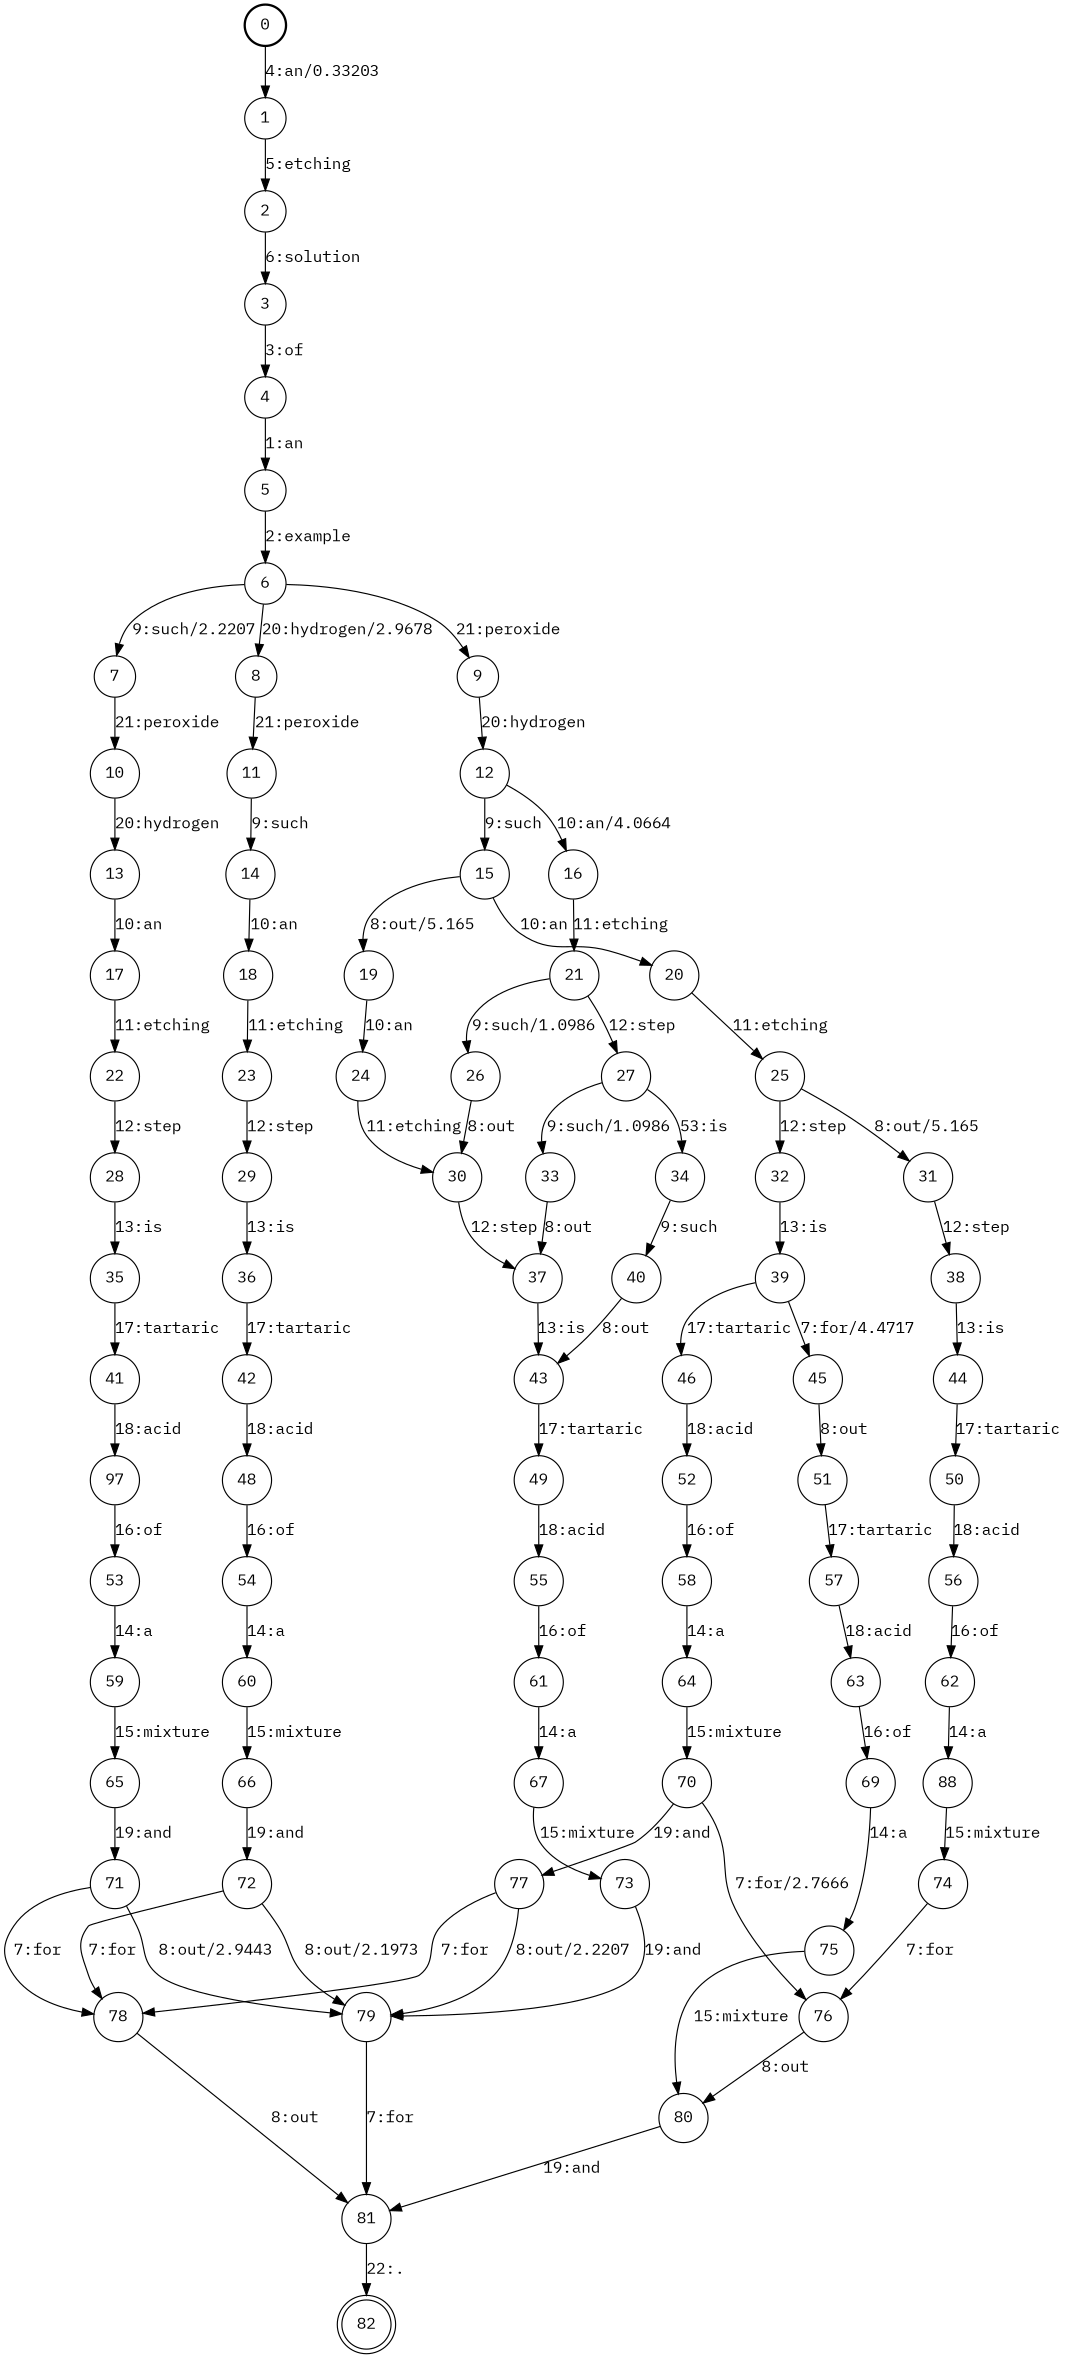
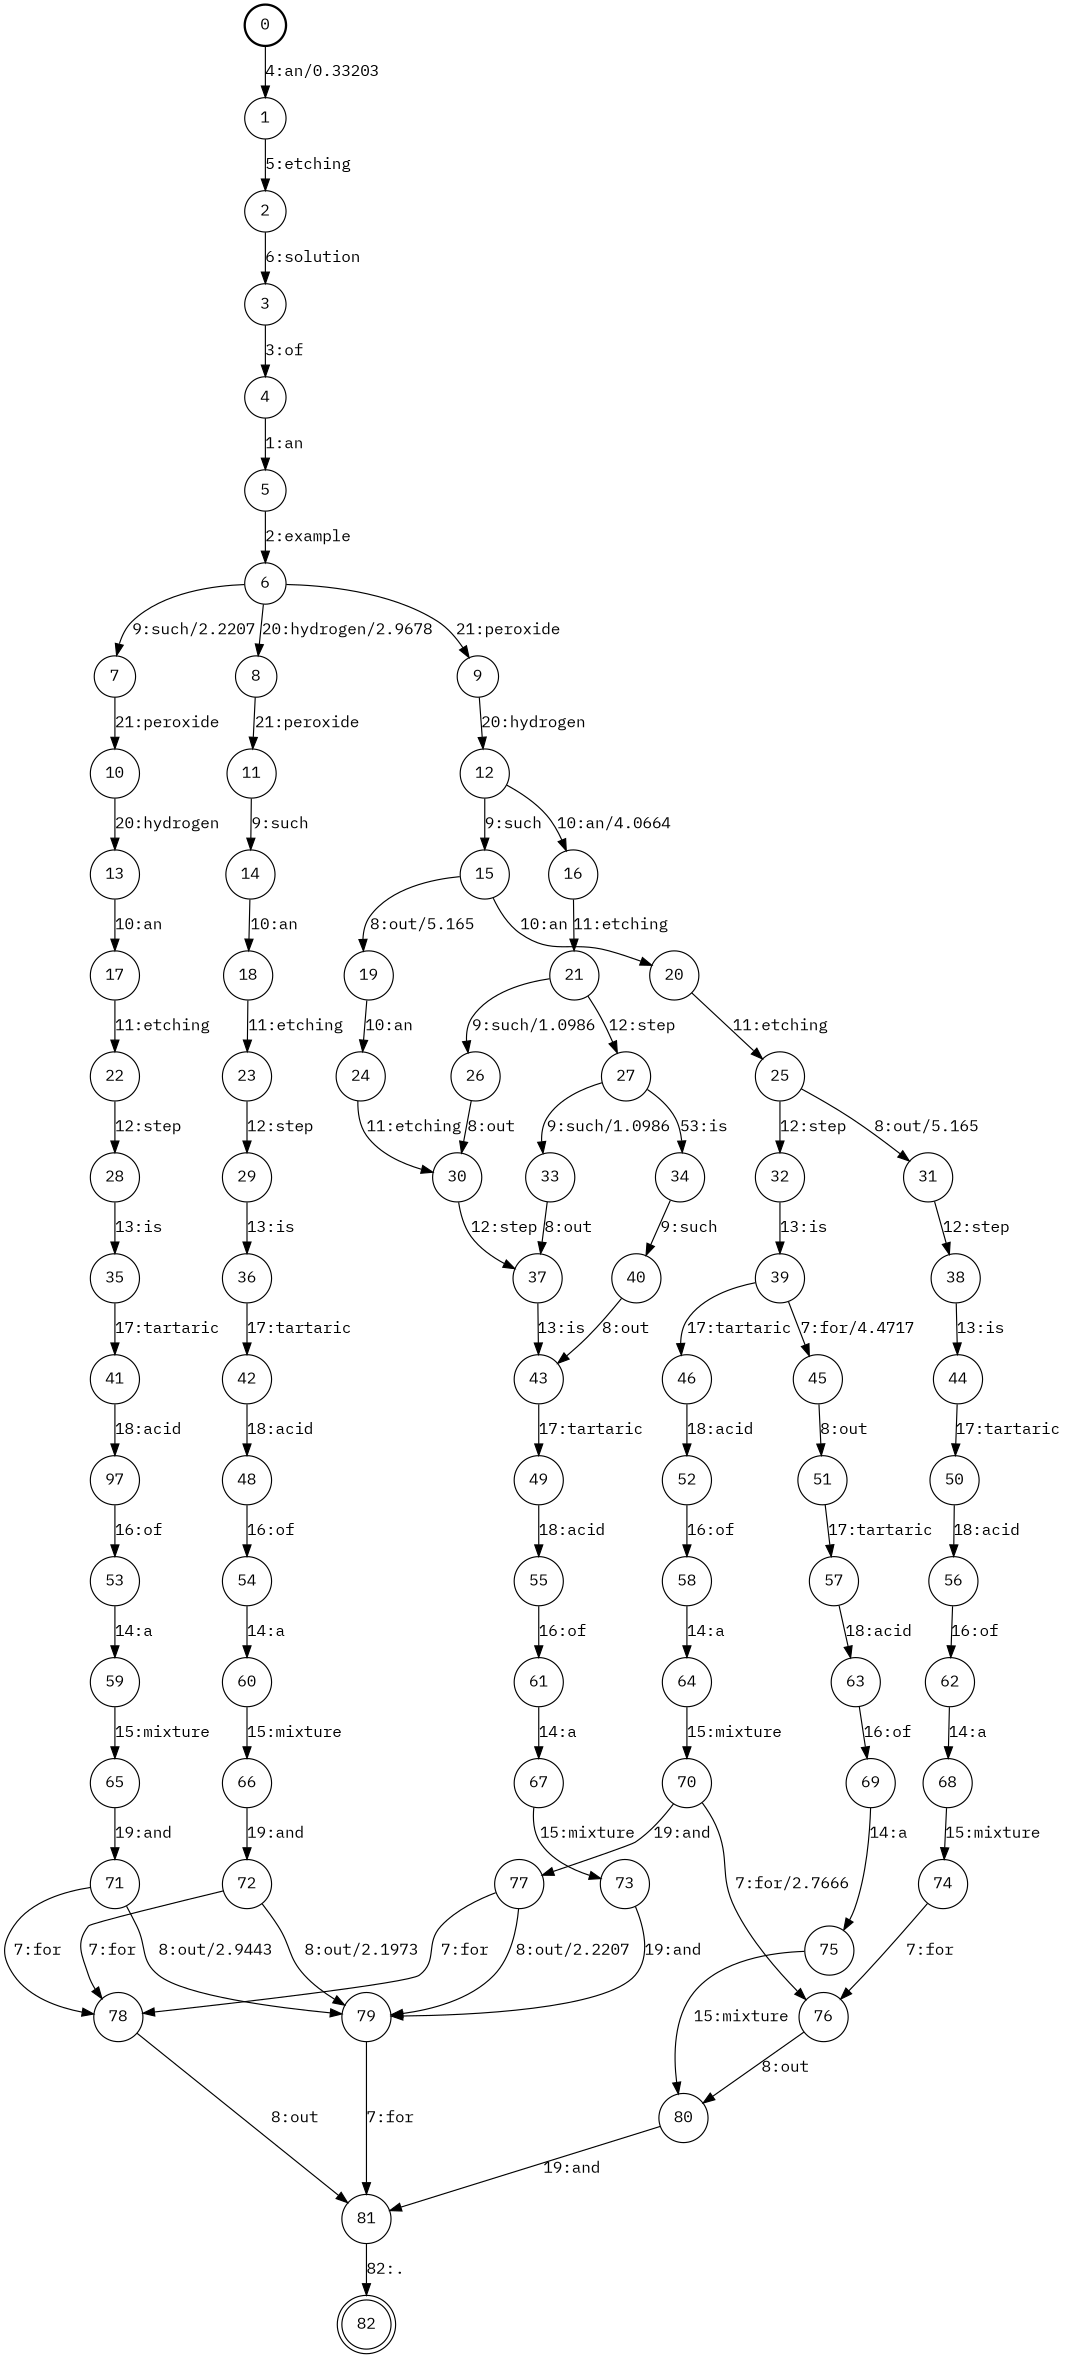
node "88": label "88" -> "68"
edge "81" -> "82": label "22:." -> "82:."
